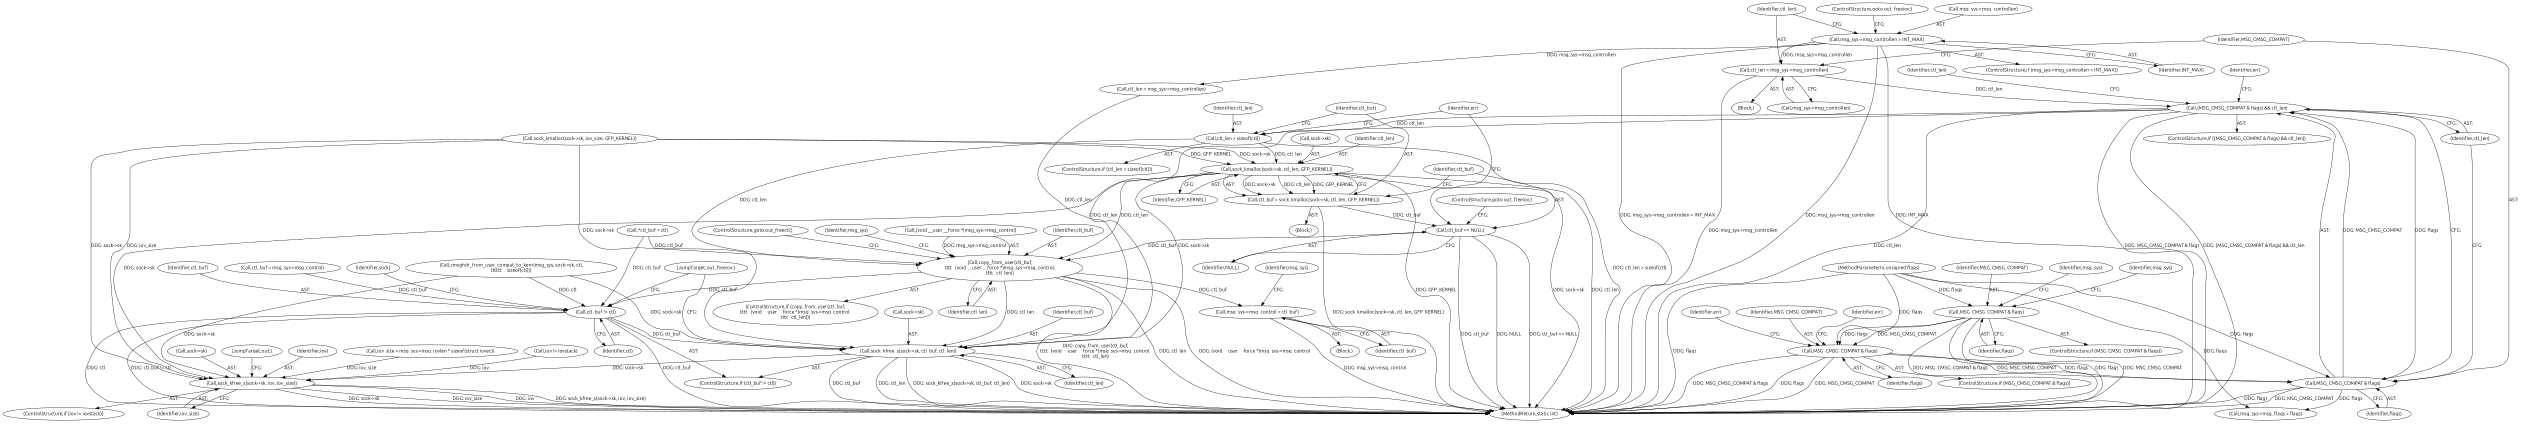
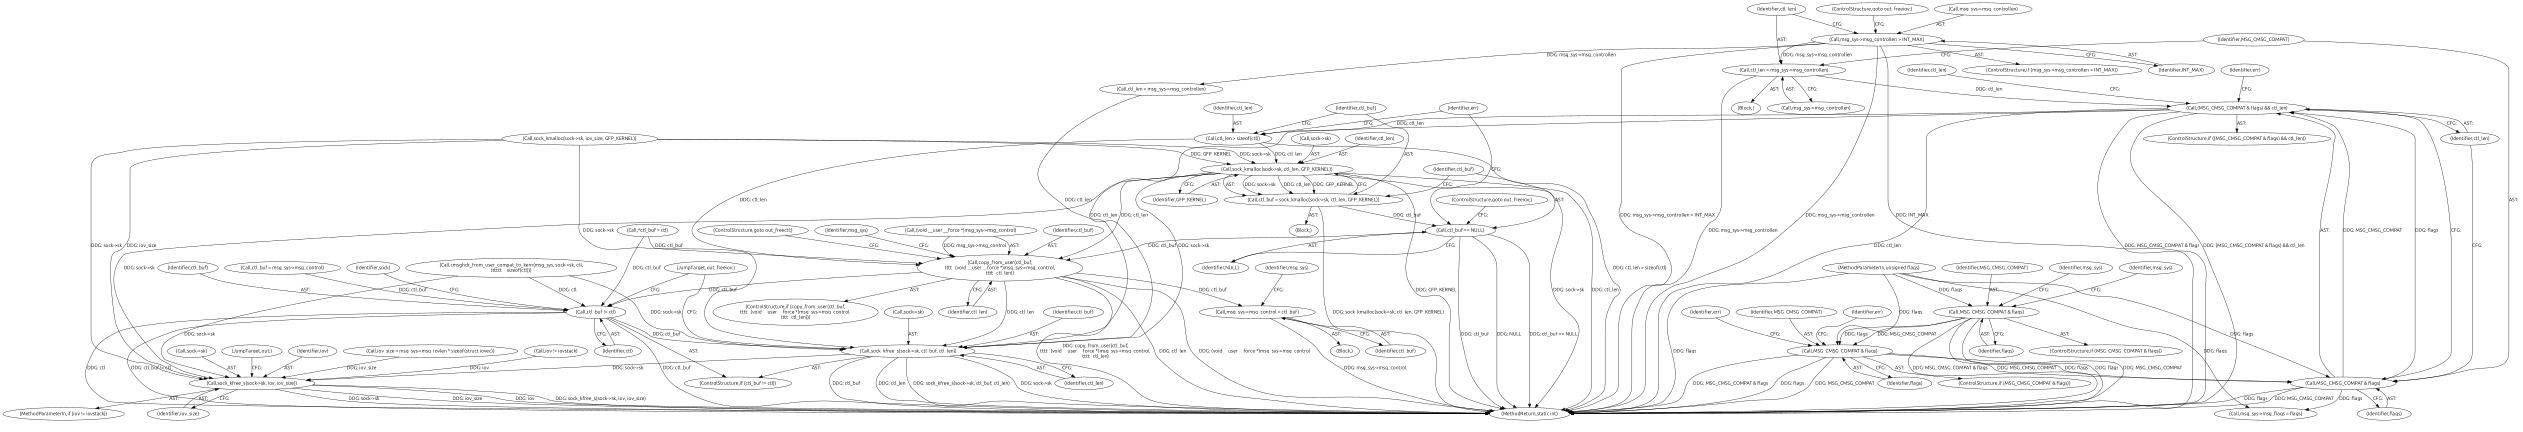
node "(ControlStructure,if (ctl_len > sizeof(ctl)))": removed
node "(ControlStructure,if (iov != iovstack))": label "(ControlStructure,if (iov != iovstack))" -> "(MethodParameterIn,if (iov != iovstack))"
